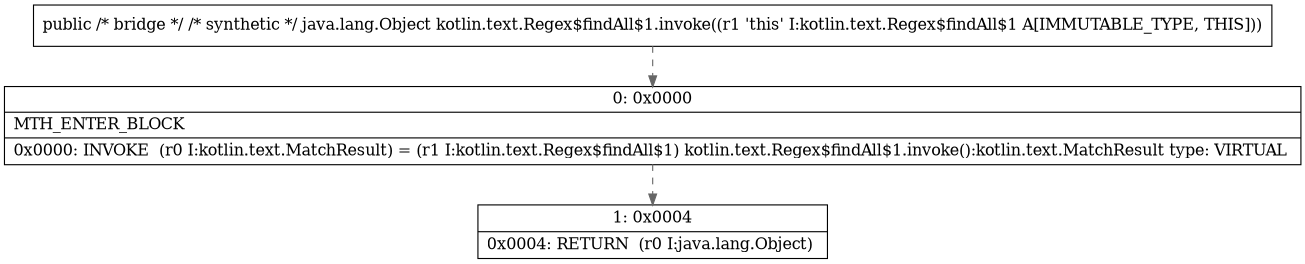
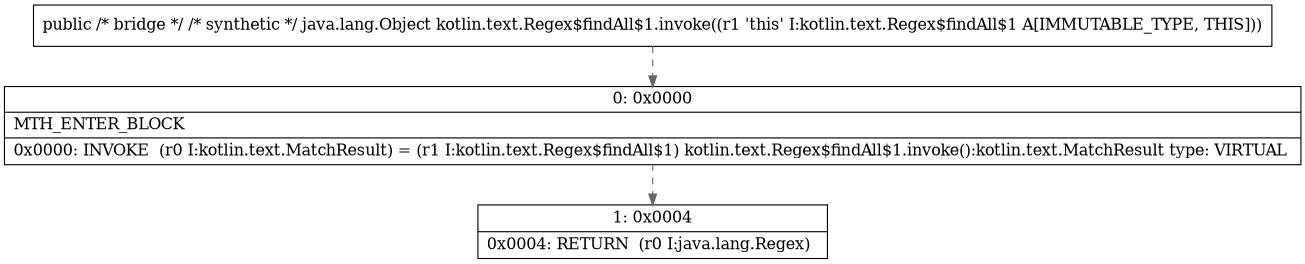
node "1: 0x0004": text "0x0004: RETURN  (r0 I:java.lang.Object)" -> "0x0004: RETURN  (r0 I:java.lang.Regex)"
